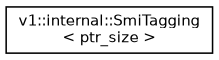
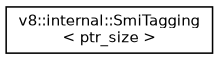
node "v1::internal::SmiTagging < ptr_size >": label "v1::internal::SmiTagging < ptr_size >" -> "v8::internal::SmiTagging < ptr_size >"
